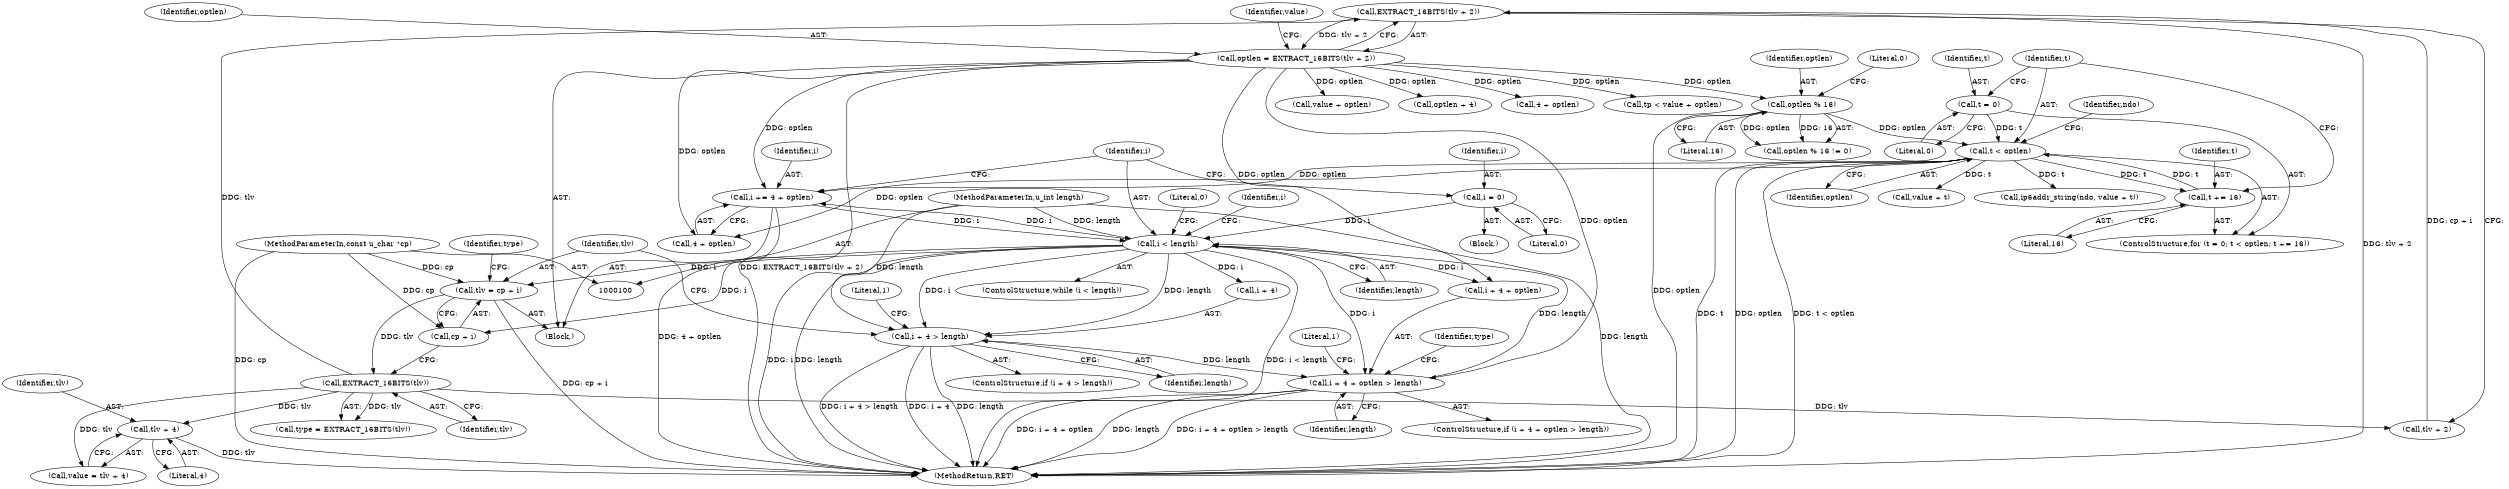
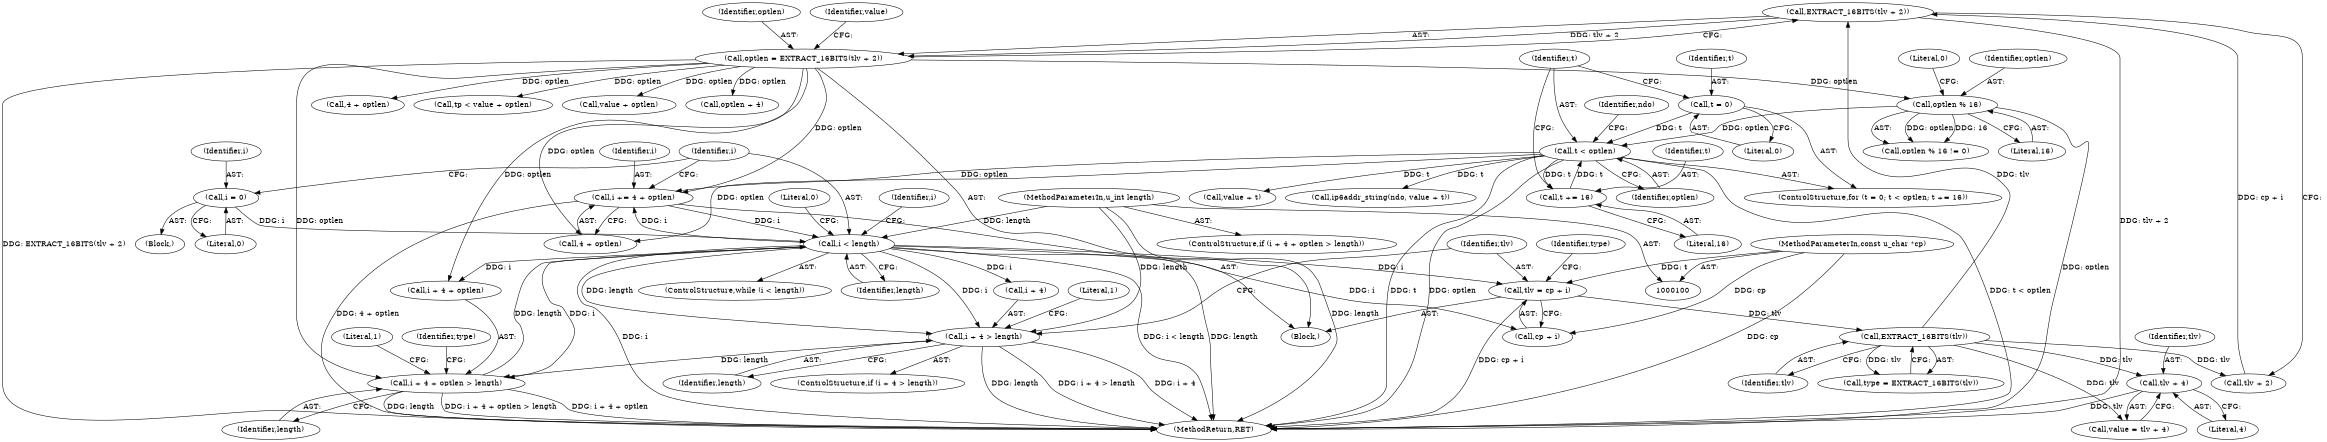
edge "(Call,t += 16)" -> "(ControlStructure,for (t = 0; t < optlen; t += 16))": removed, label "AST:"
edge "(MethodParameterIn,const u_char *cp)" -> "(Call,tlv = cp + i)": label "DDG: cp" -> "DDG: t"
edge "(Call,cp + i)" -> "(Call,EXTRACT_16BITS(tlv))": now "(Call,type = EXTRACT_16BITS(tlv))" -> "(Call,EXTRACT_16BITS(tlv))"
edge "(Call,i + 4 + optlen > length)" -> "(ControlStructure,if (i + 4 + optlen > length))": now "(MethodParameterIn,u_int length)" -> "(ControlStructure,if (i + 4 + optlen > length))"
